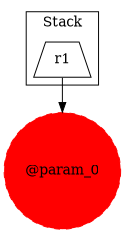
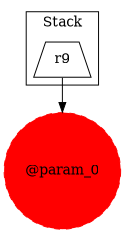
node "r1": label "r1" -> "r9"
